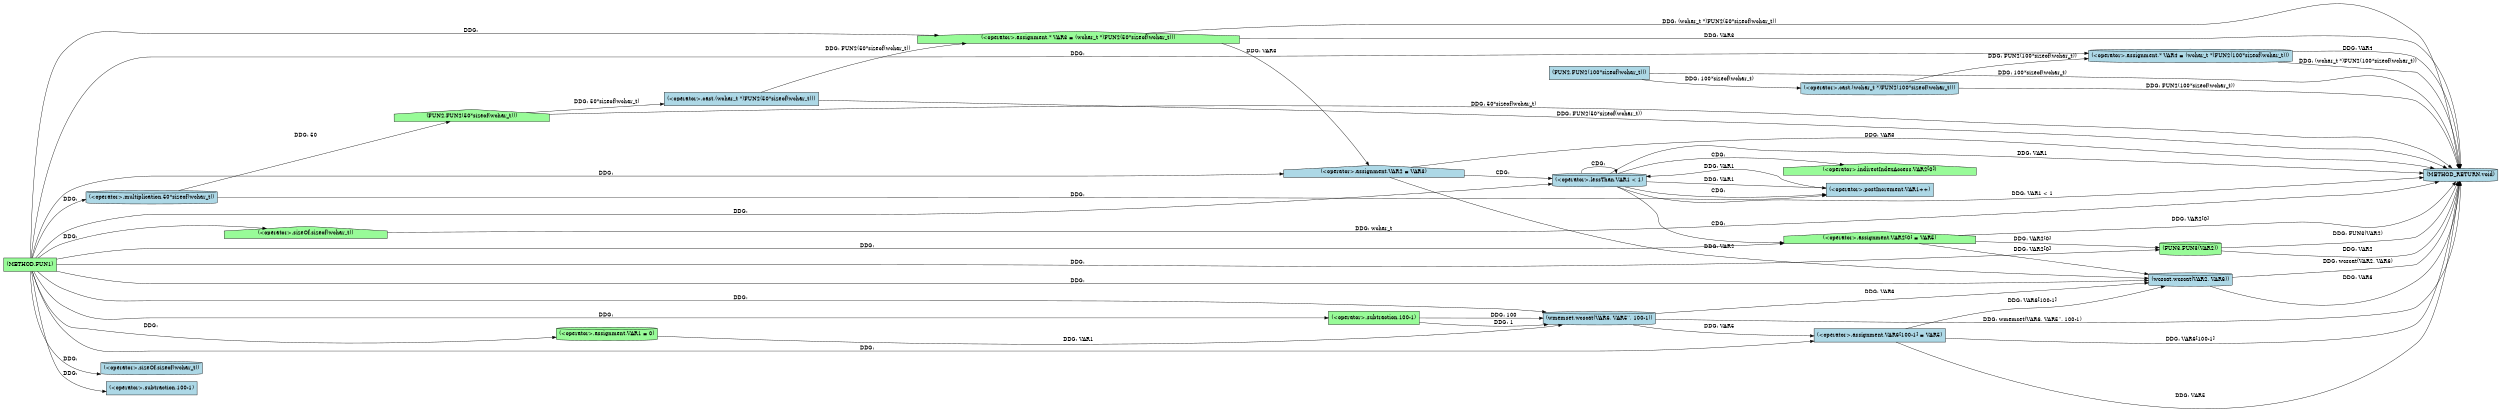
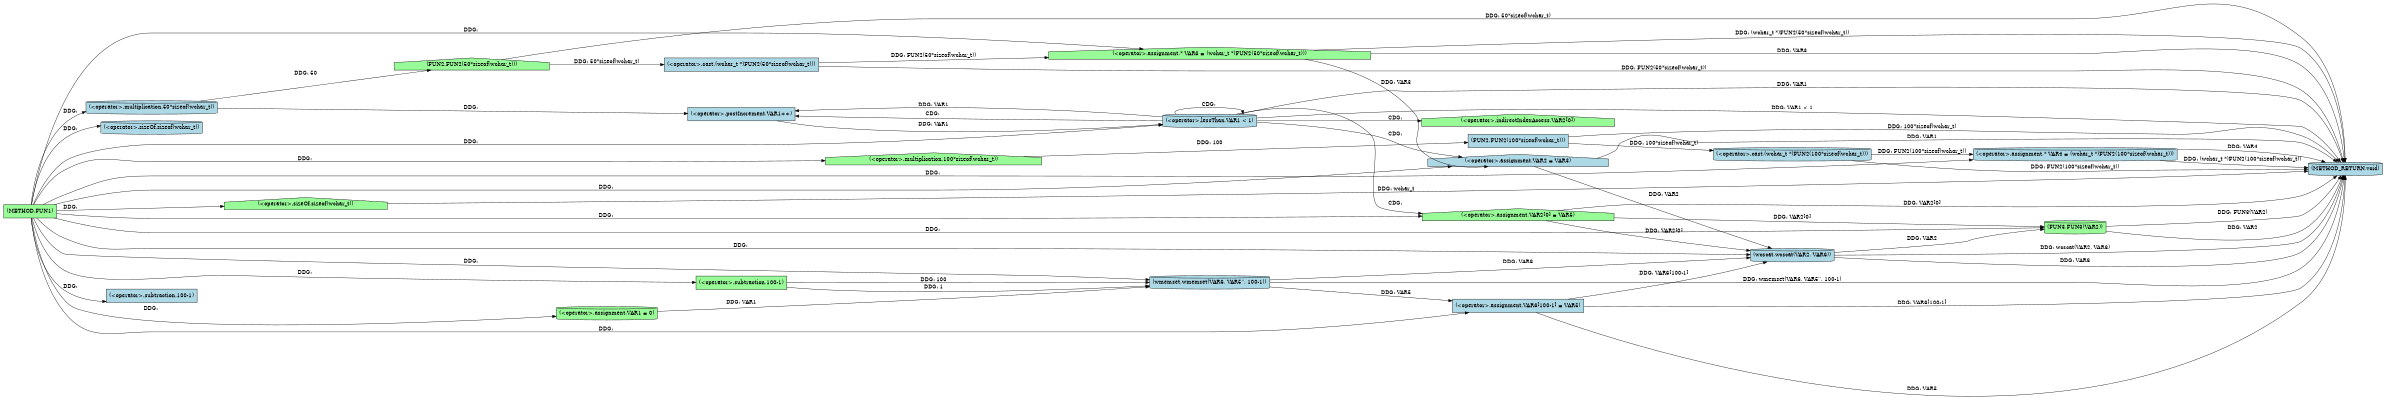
edge "(<operator>.assignment,VAR2 = VAR3)" -> "(METHOD_RETURN,void)": label "DDG: VAR3" -> "DDG: VAR1"
node "(<operator>.multiplication,100*sizeof(wchar_t))": added
edge "(<operator>.assignment,VAR2 = VAR3)" -> "(<operator>.lessThan,VAR1 < 1)": reversed
edge "(wcscat,wcscat(VAR2, VAR6))" -> "(FUN3,FUN3(VAR2))": added, label "DDG: VAR2"
node "(wmemset,wcscat(VAR6, VAR5'', 100-1))": label "(wmemset,wcscat(VAR6, VAR5'', 100-1))" -> "(wmemset,wmemset(VAR6, VAR5'', 100-1))"
